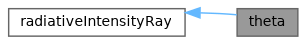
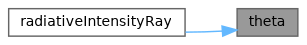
edge "theta" -> "radiativeIntensityRay": reversed
